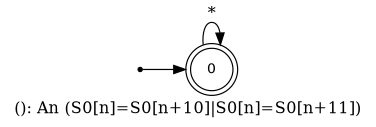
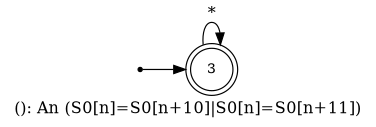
node "0": label "0" -> "3"
